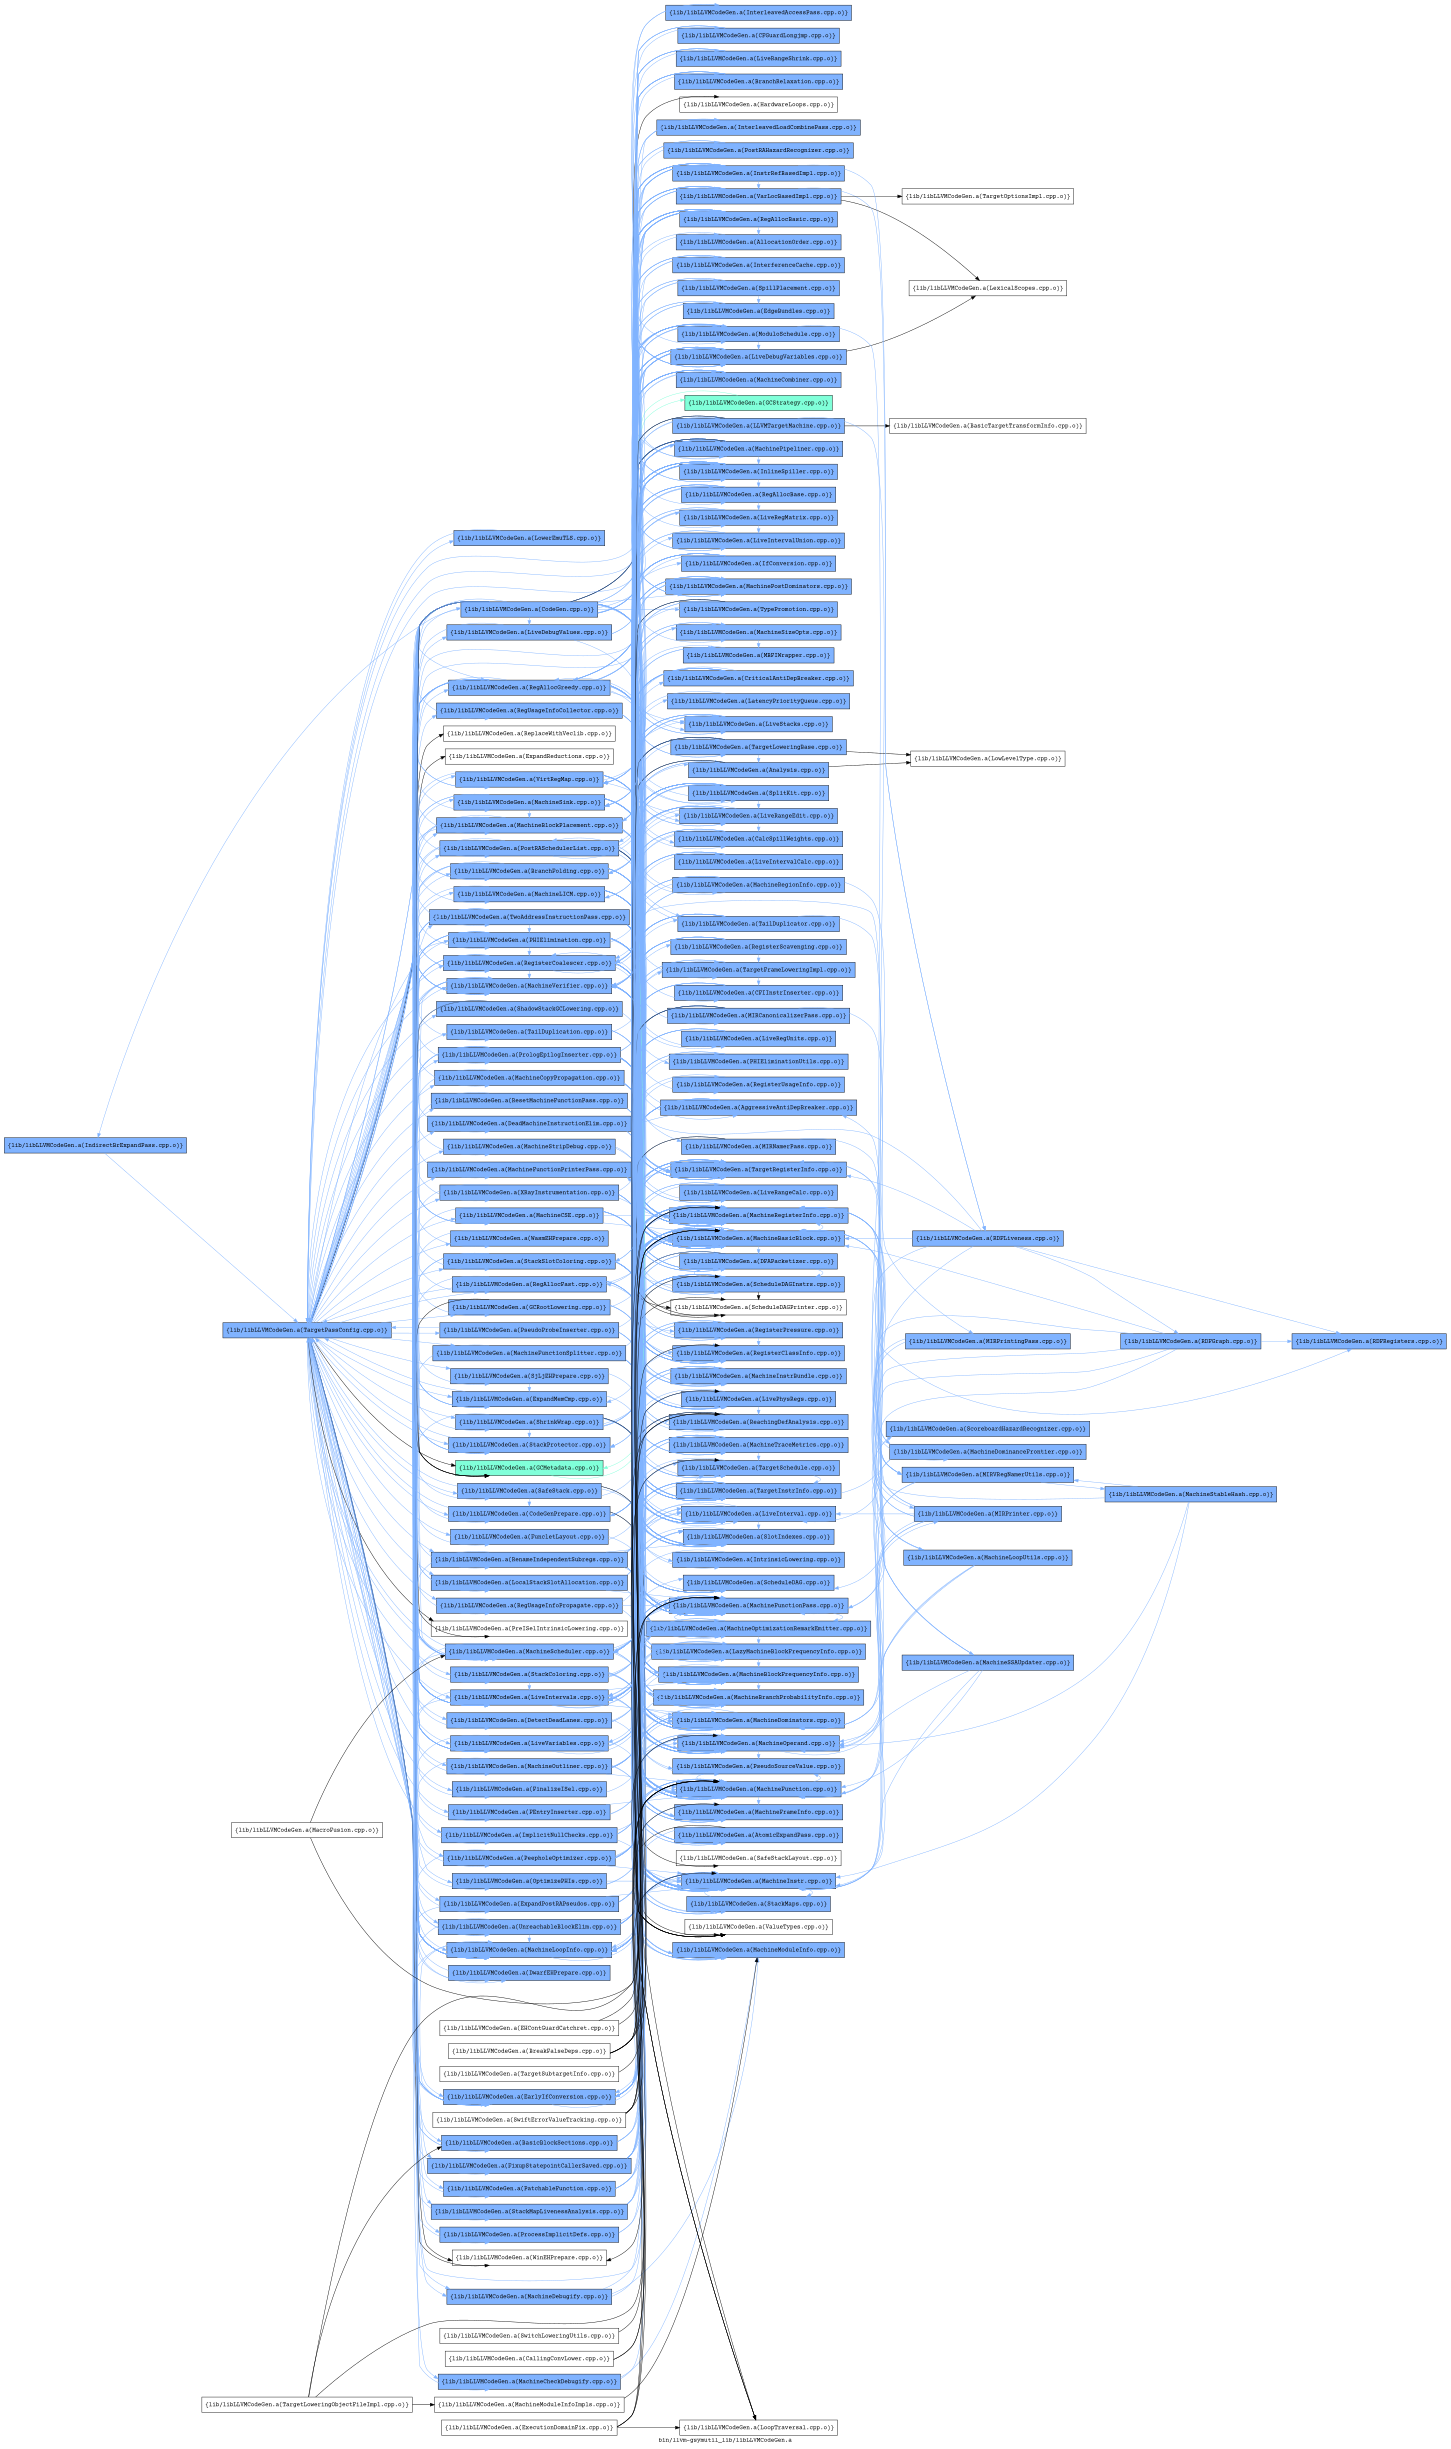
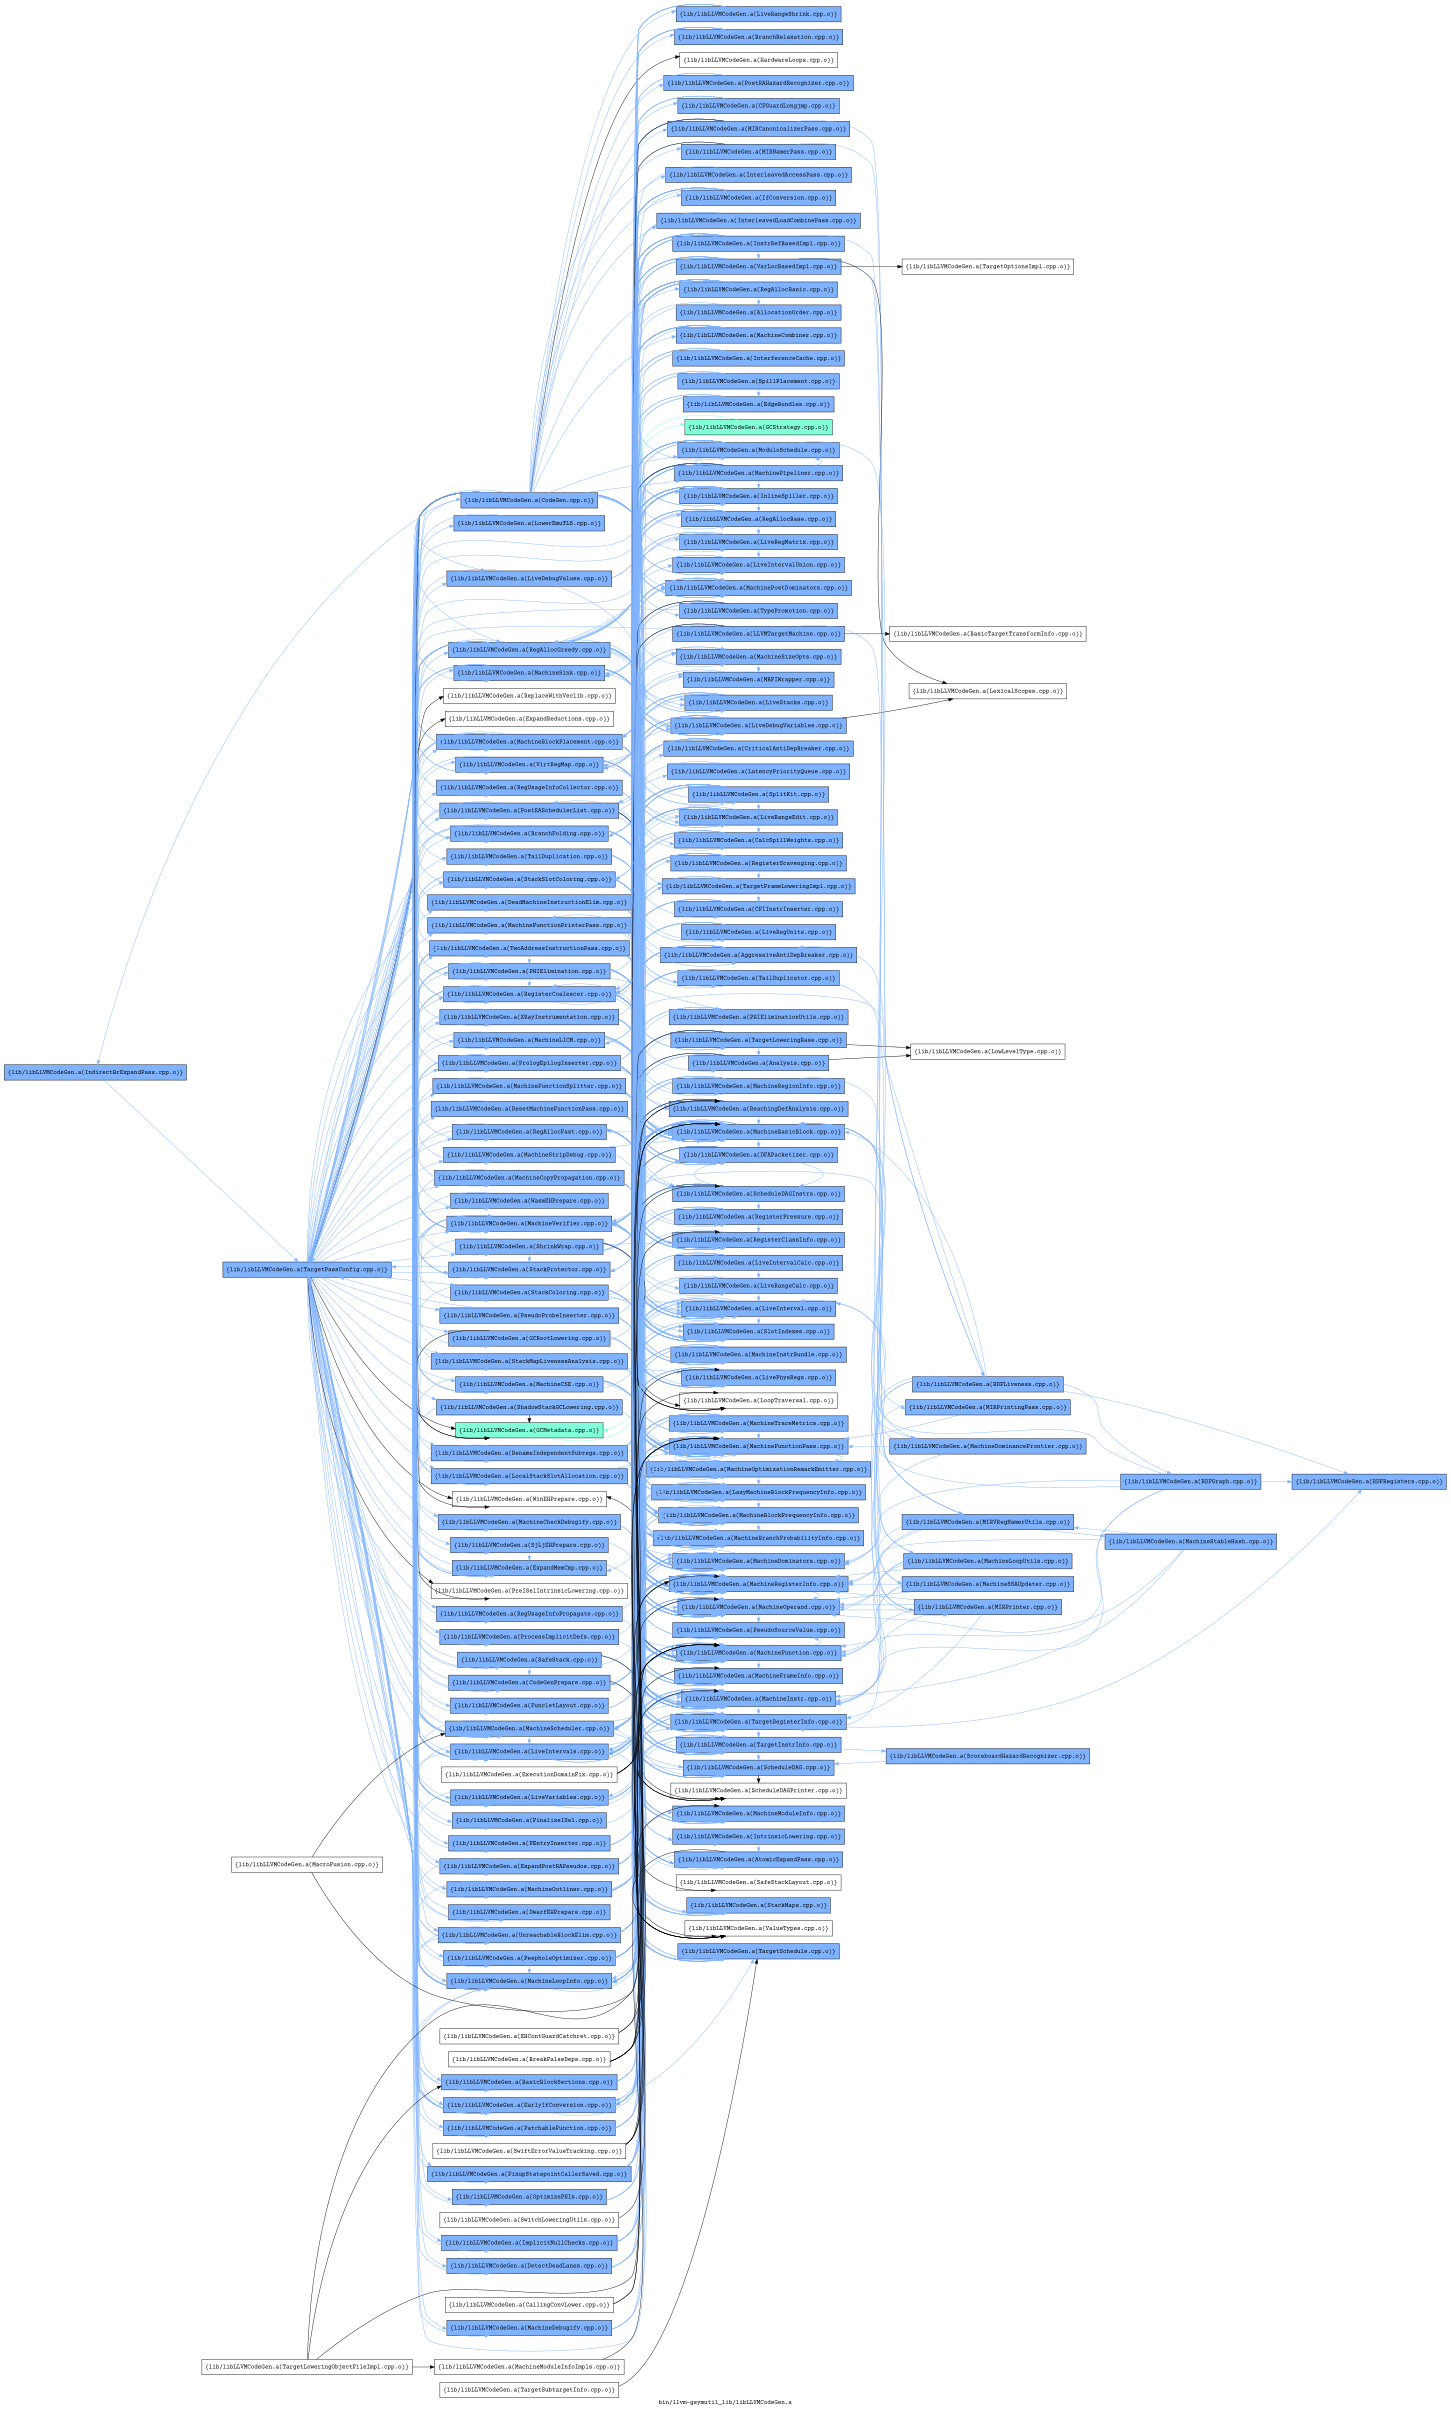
node "{lib/libLLVMCodeGen.a(RegisterUsageInfo.cpp.o)}": removed
edge "{lib/libLLVMCodeGen.a(MachineFunctionPrinterPass.cpp.o)}" -> "{lib/libLLVMCodeGen.a(MachineFunctionPass.cpp.o)}": added
edge "{lib/libLLVMCodeGen.a(LivePhysRegs.cpp.o)}" -> "{lib/libLLVMCodeGen.a(ReachingDefAnalysis.cpp.o)}": reversed
